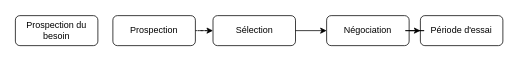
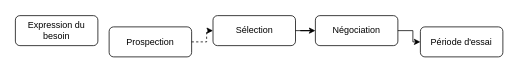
node "Prospection du besoin": label "Prospection du besoin" -> "Expression du besoin"
node "Prospection": moved (154, 30) -> (150, 42)
node "Négociation": moved (368, 30) -> (357, 30)
node "Période d'essai": moved (462, 30) -> (462, 42)
